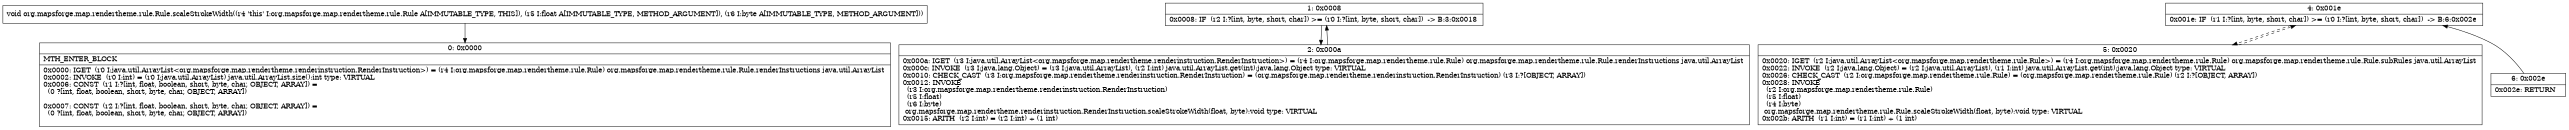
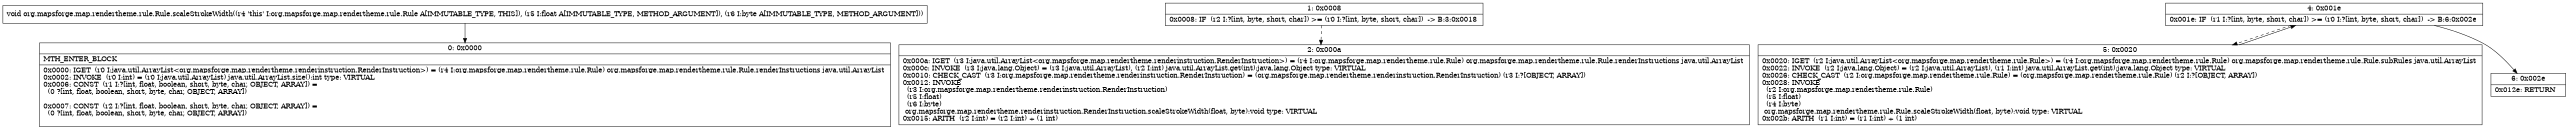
edge "1: 0x0008" -> "2: 0x000a": style solid -> dashed
edge "5: 0x0020" -> "4: 0x001e": style dashed -> solid
edge "2: 0x000a" -> "1: 0x0008": removed
edge "6: 0x002e" -> "4: 0x001e": reversed
node "6: 0x002e": text "0x002e: RETURN" -> "0x012e: RETURN"
